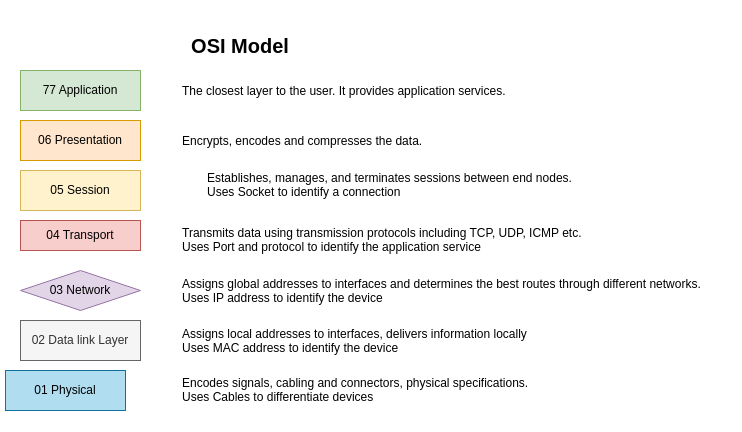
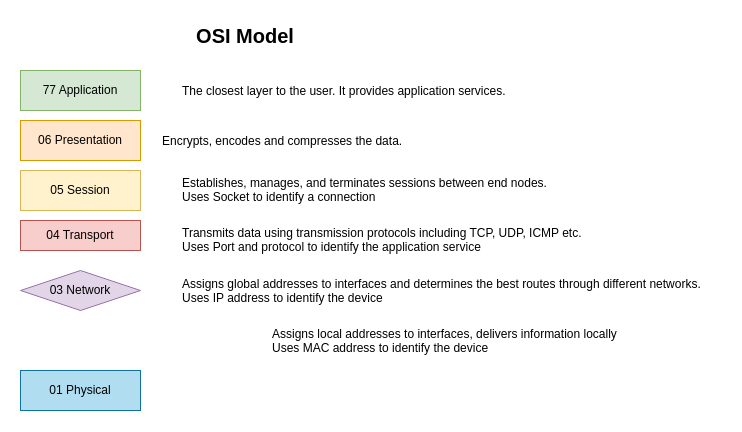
node "OSI Model": moved (241, 46) -> (246, 36)
node "Encrypts, encodes and compresses the data.": moved (311, 141) -> (291, 141)
node "Establishes, manages, and terminates sessions between end nodes. Uses Socket to identify a connection": moved (401, 186) -> (376, 191)
node "02 Data link Layer": removed
node "Assigns local addresses to interfaces, delivers information locally Uses MAC address to identify the device": moved (366, 341) -> (456, 341)
node "01 Physical": moved (66, 391) -> (81, 391)
node "Encodes signals, cabling and connectors, physical specifications. Uses Cables to differentiate devices": removed
